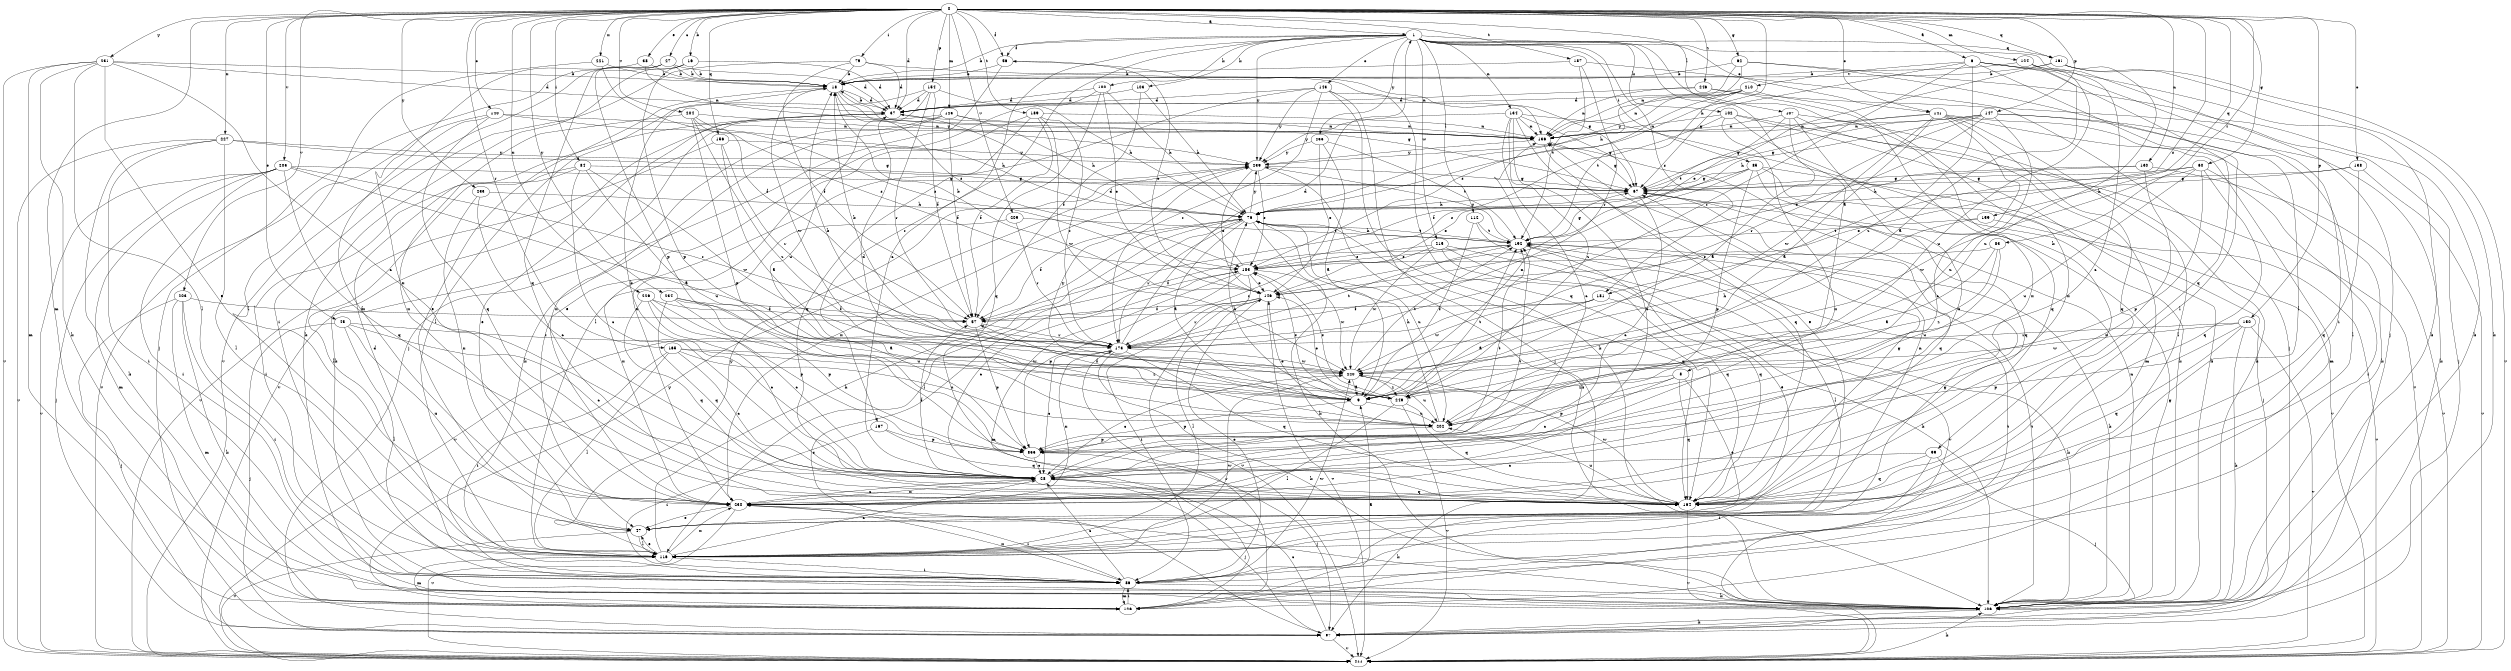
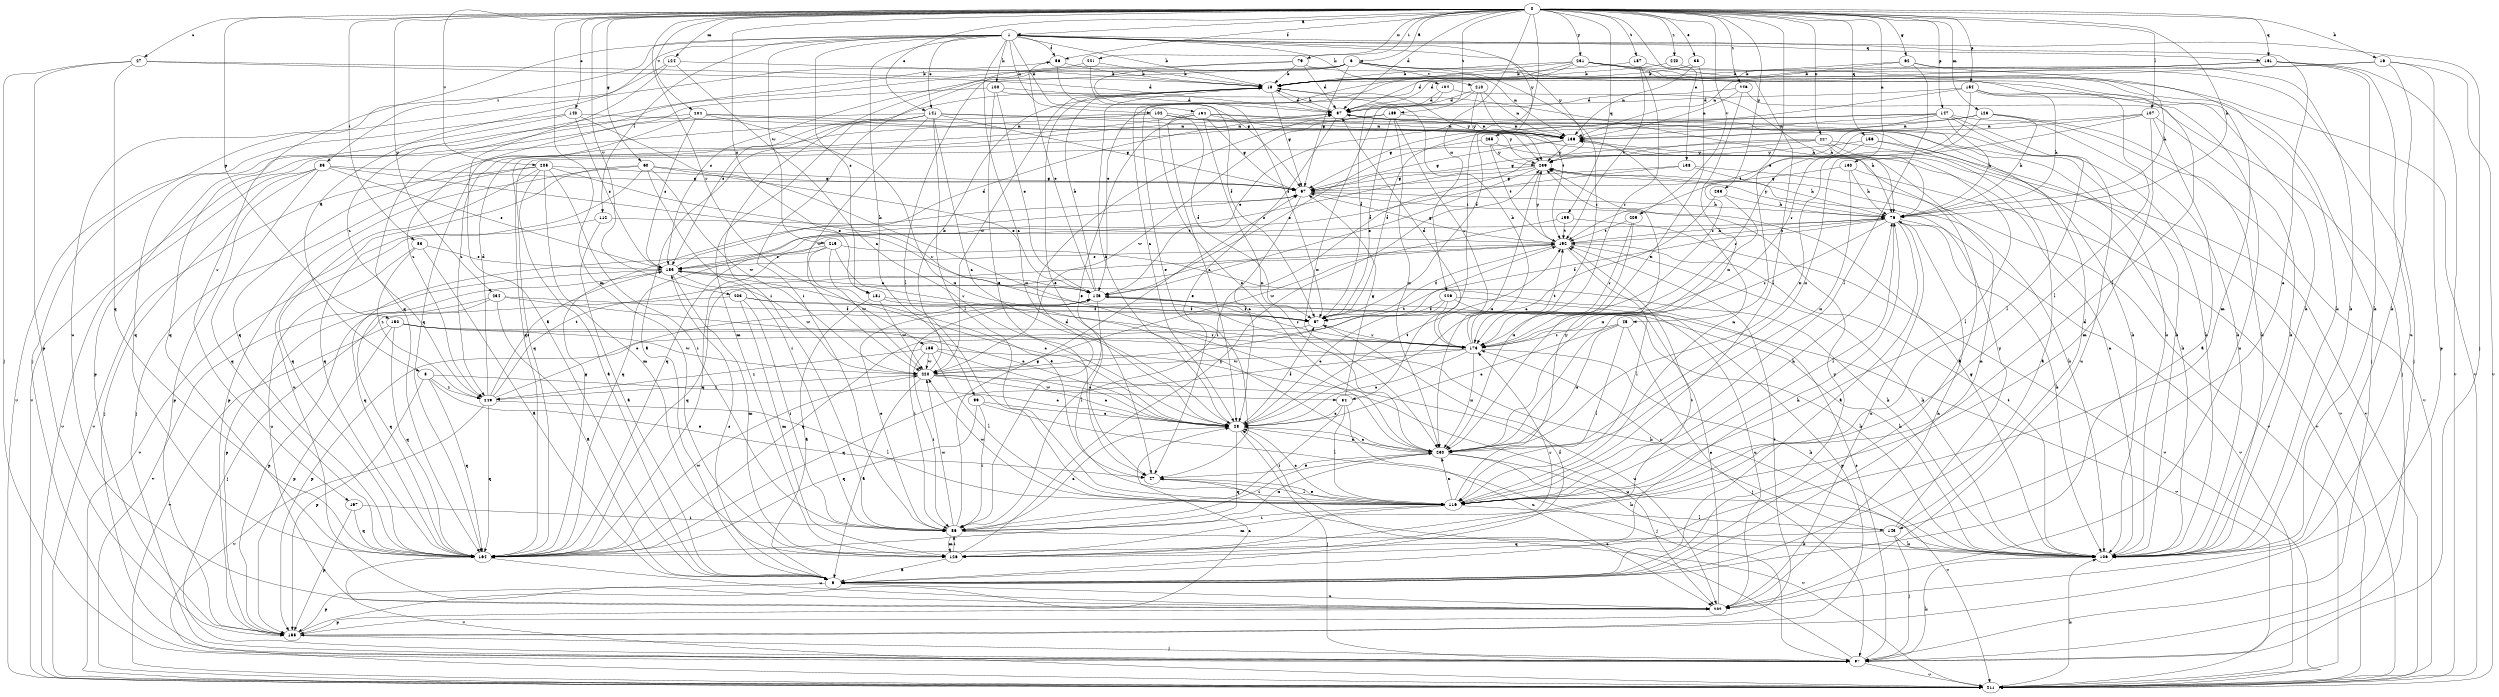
node "240": added
node "103": label "103" -> "104"
edge "210" -> "183": now "6" -> "183"
edge "173" -> "1": now "173" -> "37"
edge "143" -> "116": reversed
edge "159" -> "220": label "h" -> "w"
edge "112" -> "9": label "f" -> "a"
edge "84" -> "220": reversed
node "855": label "855" -> "155"
